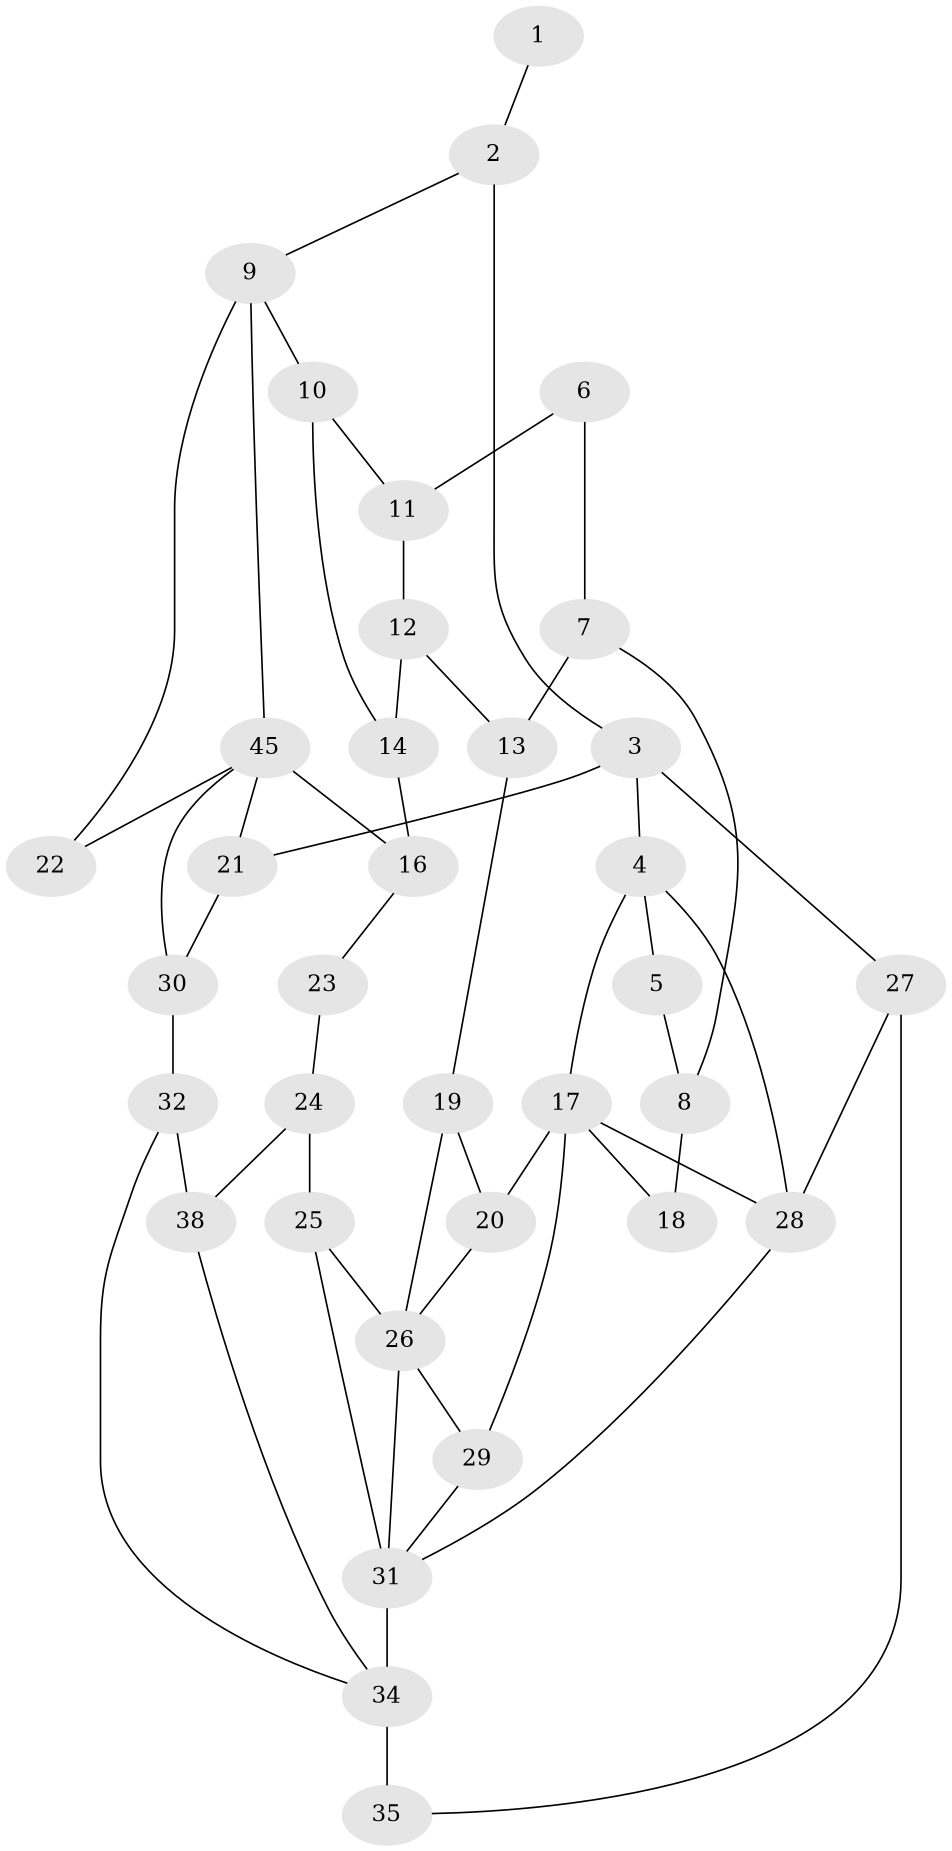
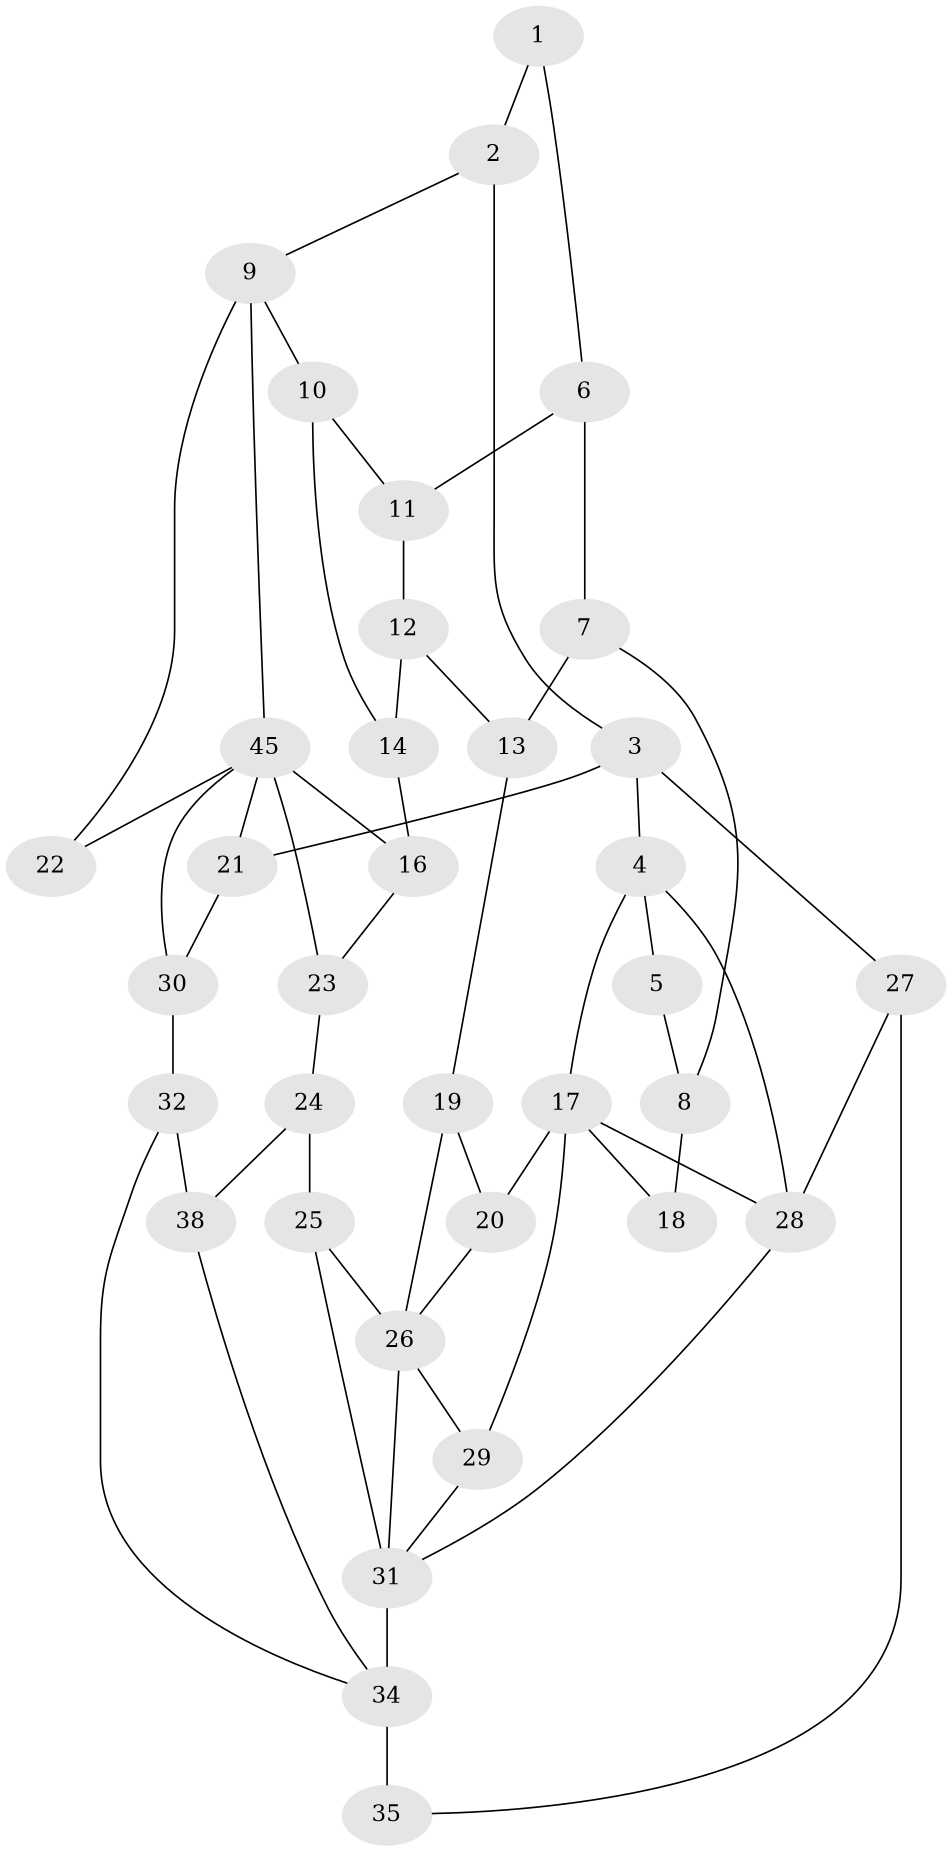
edge "1" -- "6": added
edge "45" -- "23": added
